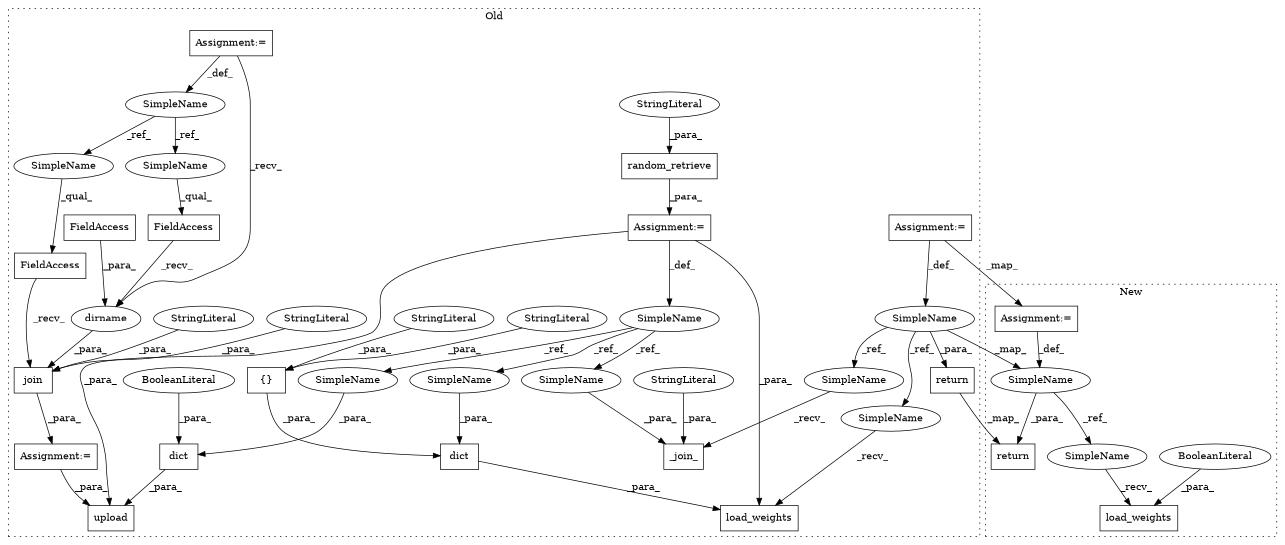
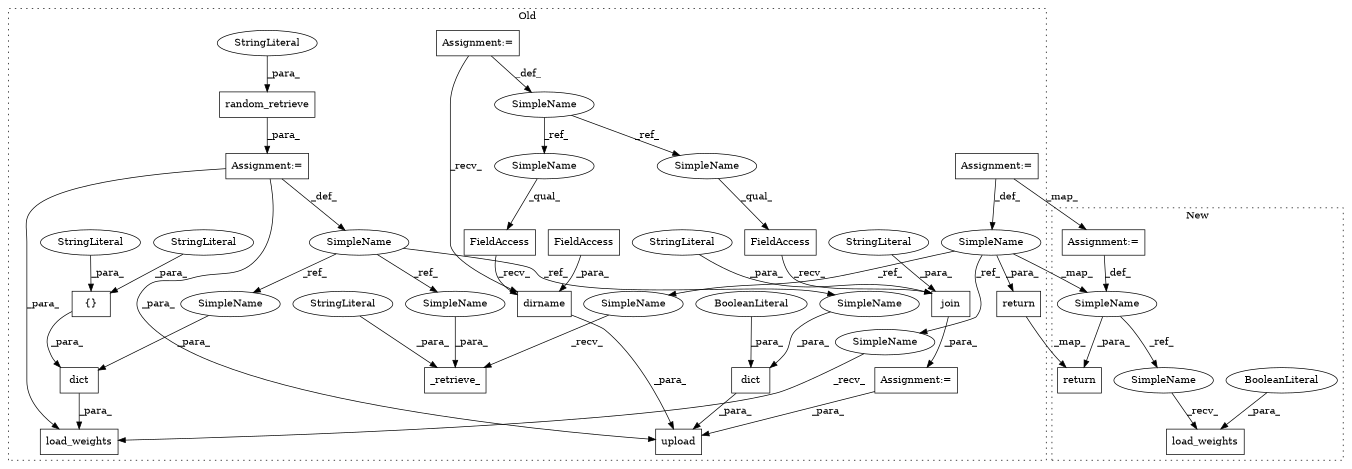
node "dirname": shape ellipse -> box
edge "dirname" -> "join": now "dirname" -> "upload"
node "_join_": label "_join_" -> "_retrieve_"
